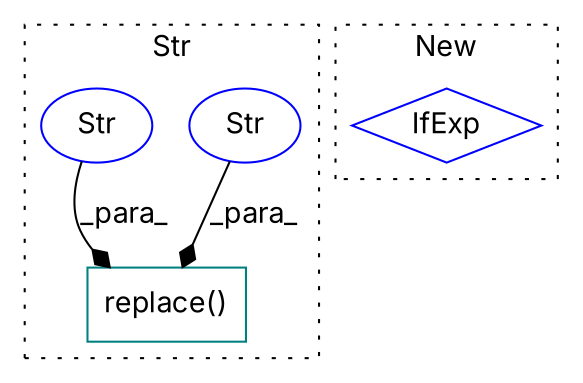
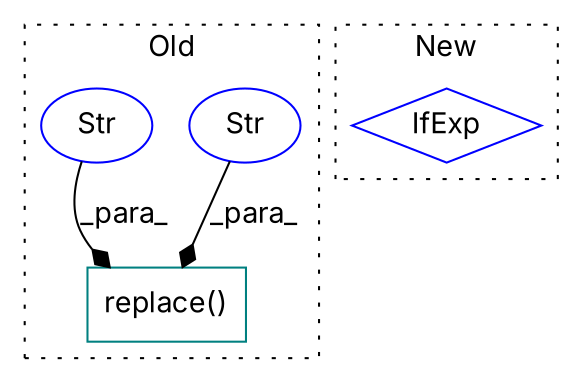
cluster "Str": label "Str" -> "Old"
